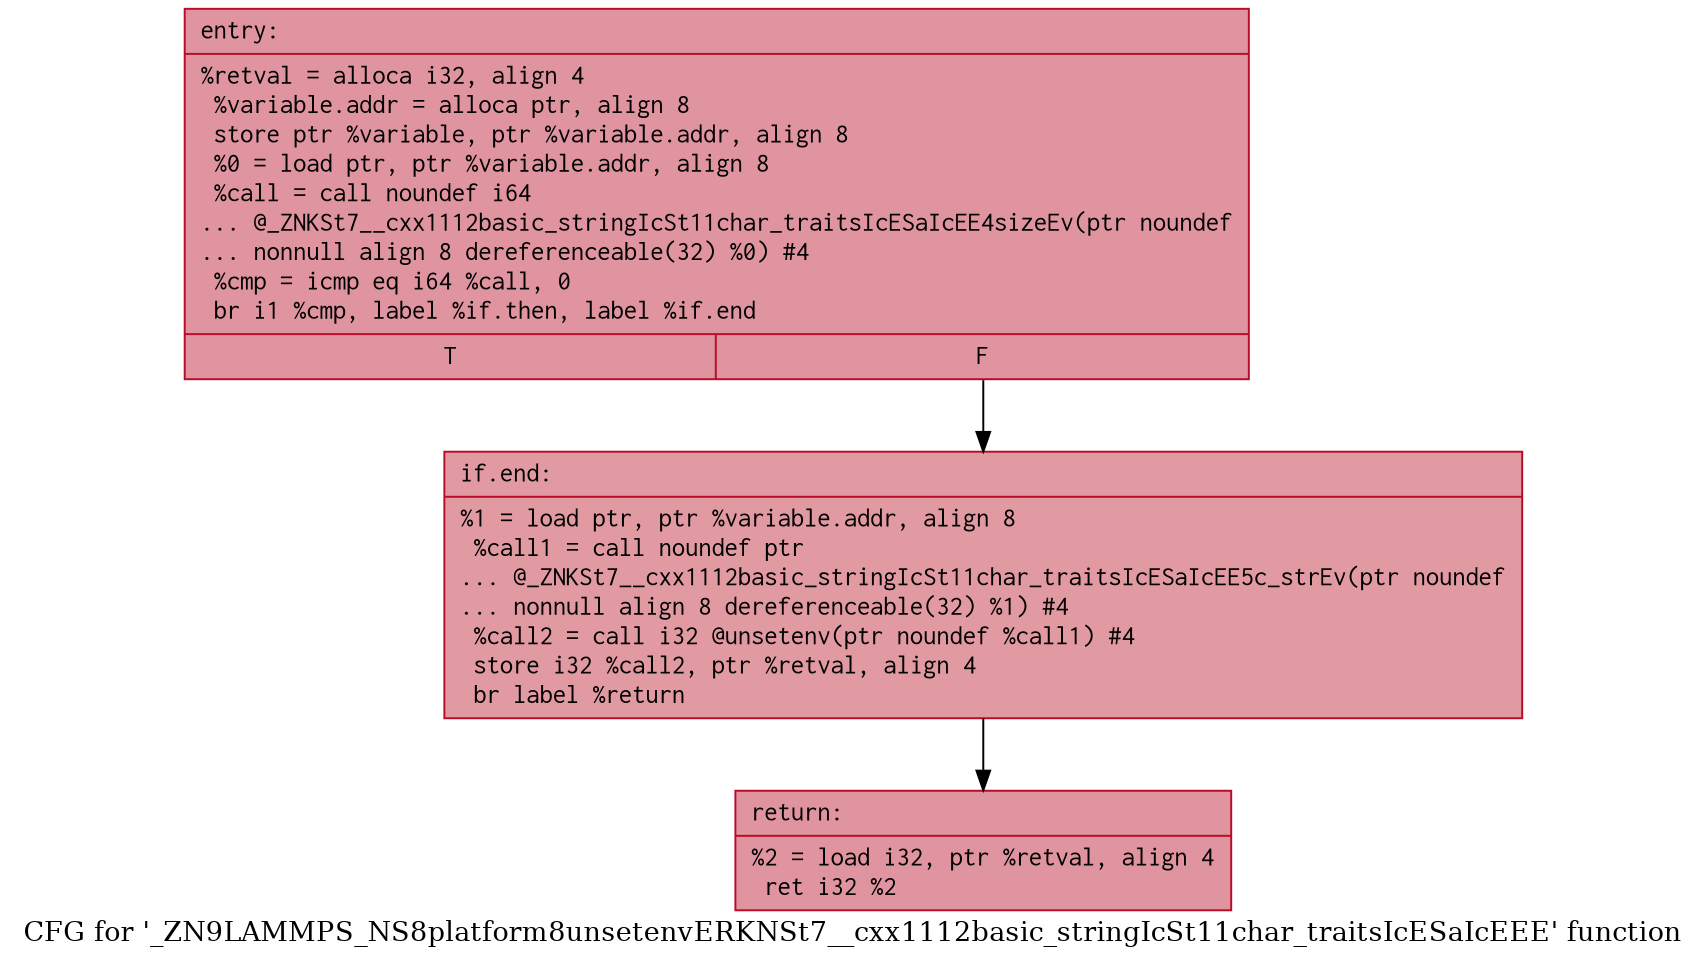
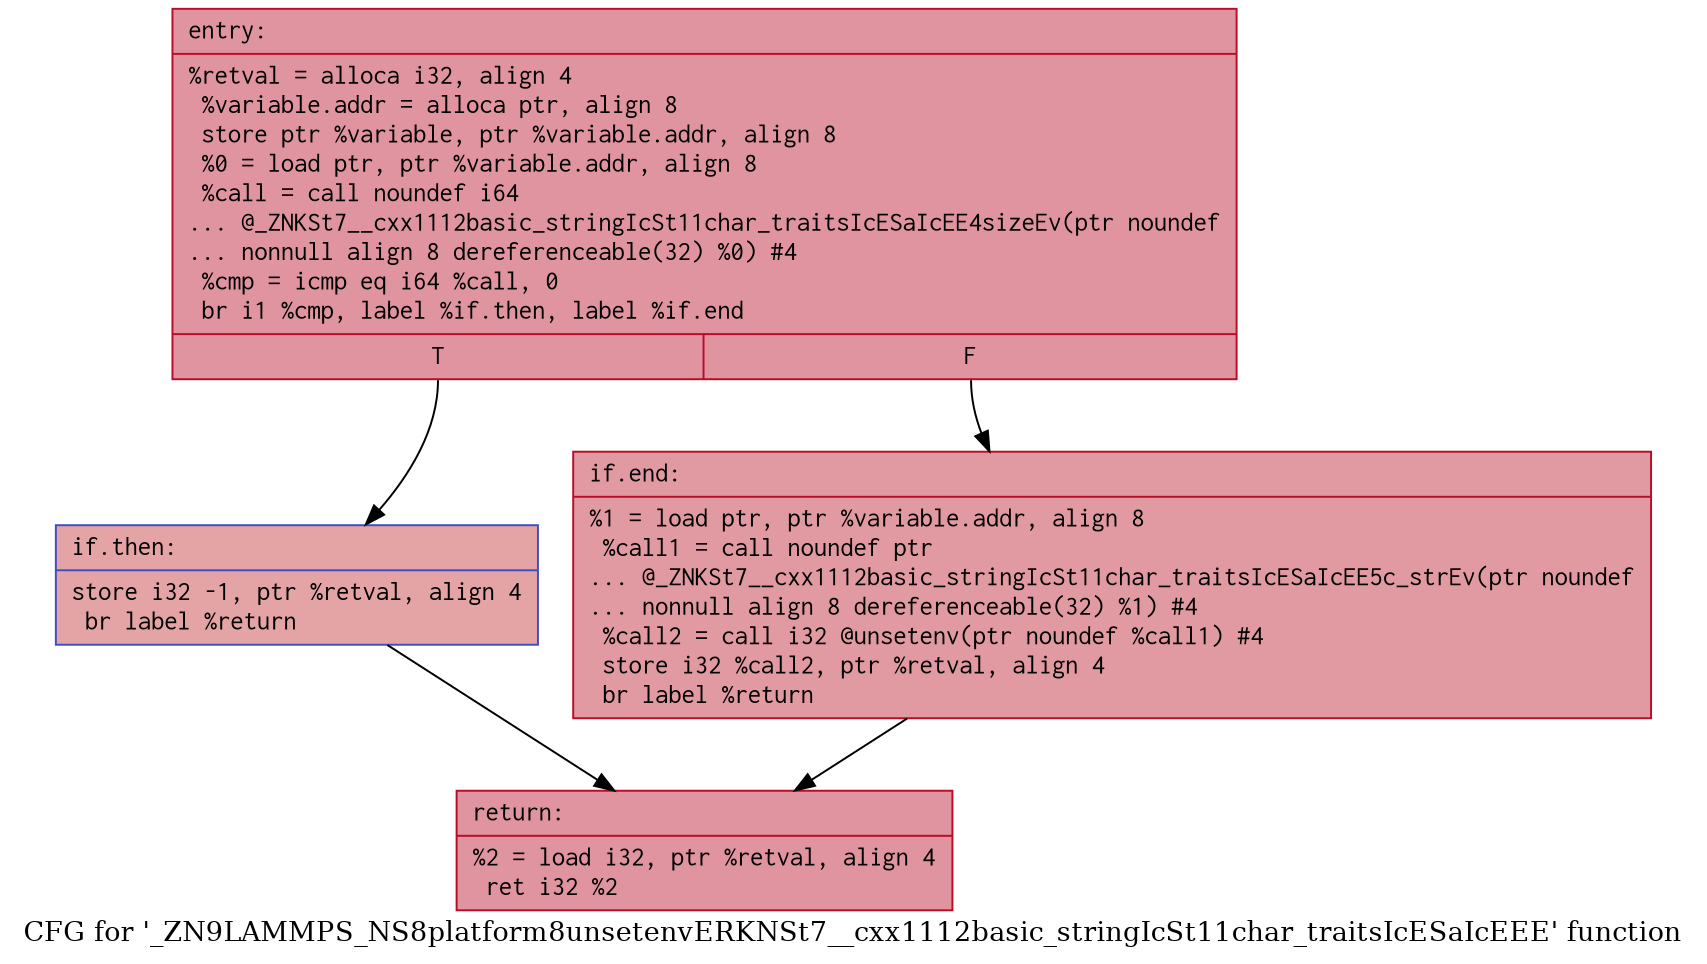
node "if.then:": added
